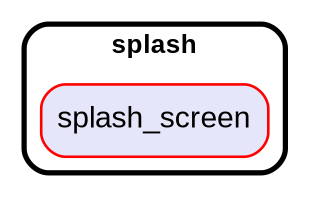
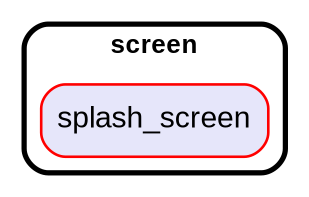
cluster "splash": label "splash" -> "screen"
